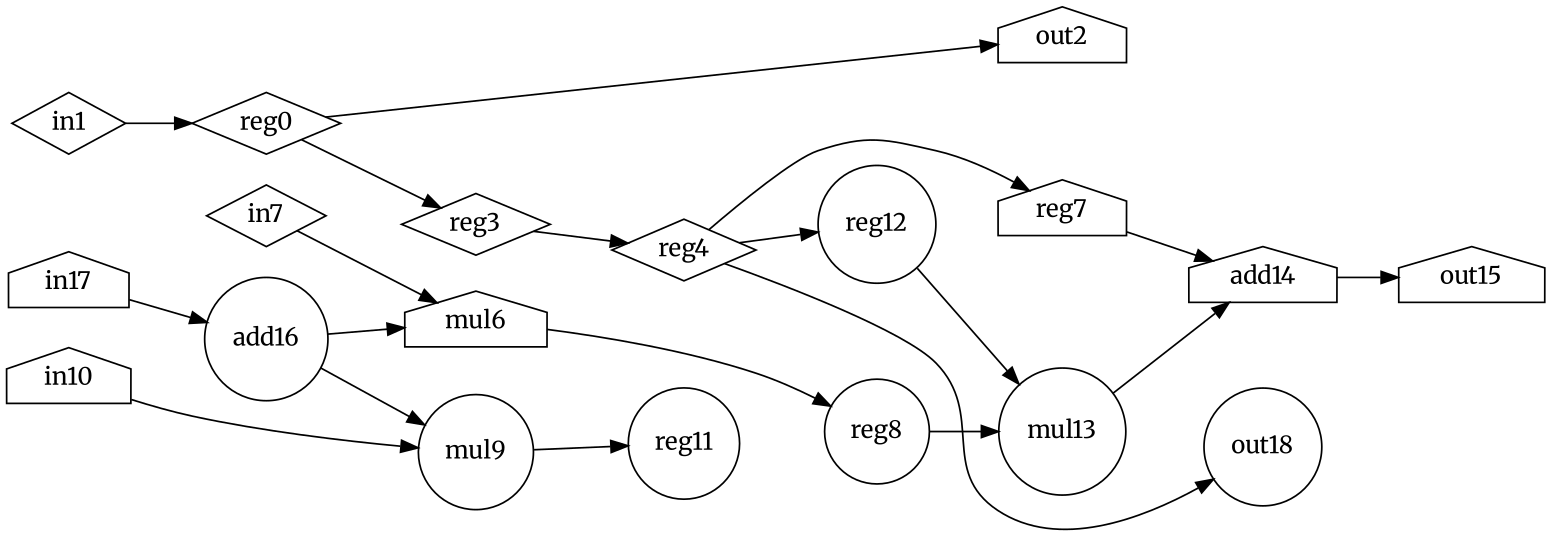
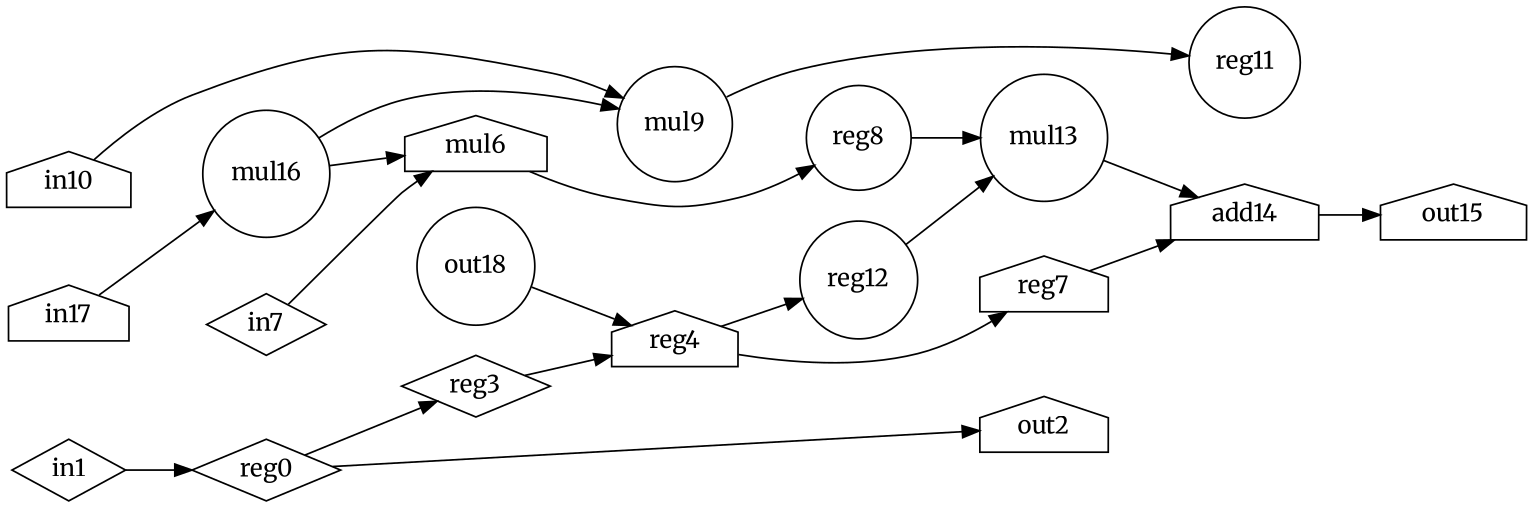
node "reg4": shape diamond -> house
node "add16": label "add16" -> "mul16"
edge "reg4" -> "out18": reversed
